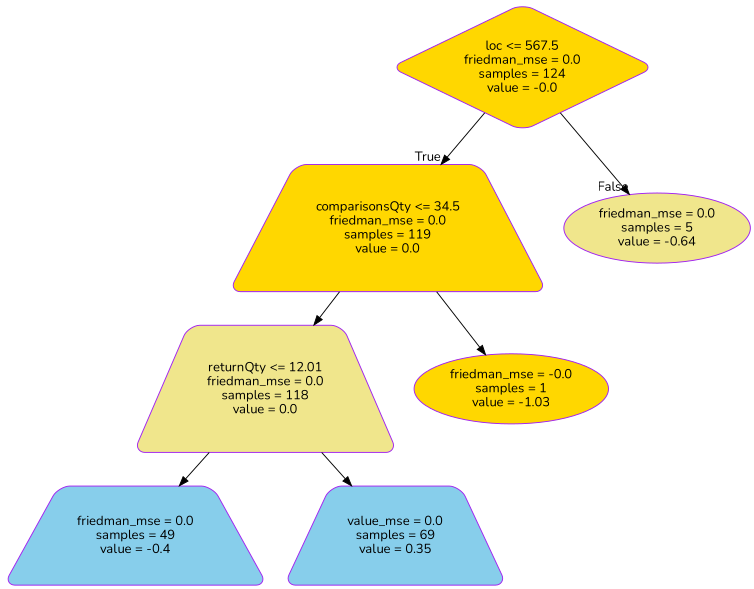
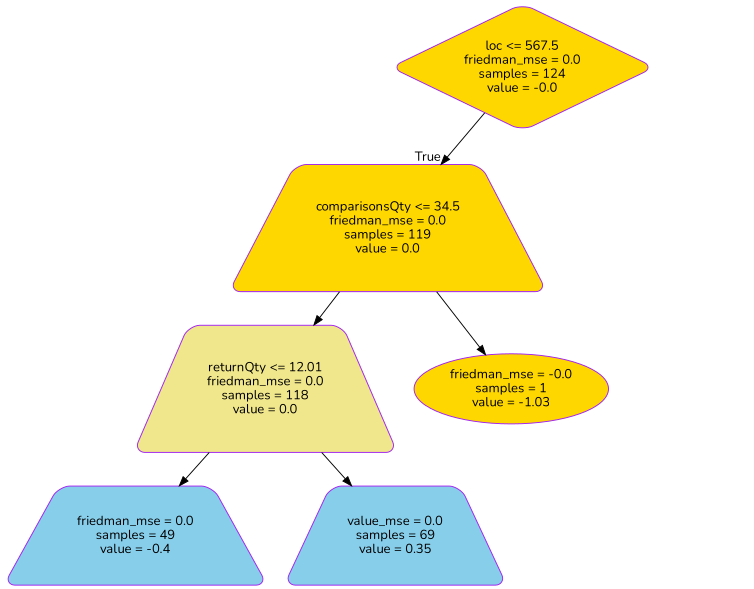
node "friedman_mse = 0.0 samples = 5 value = -0.64": removed
